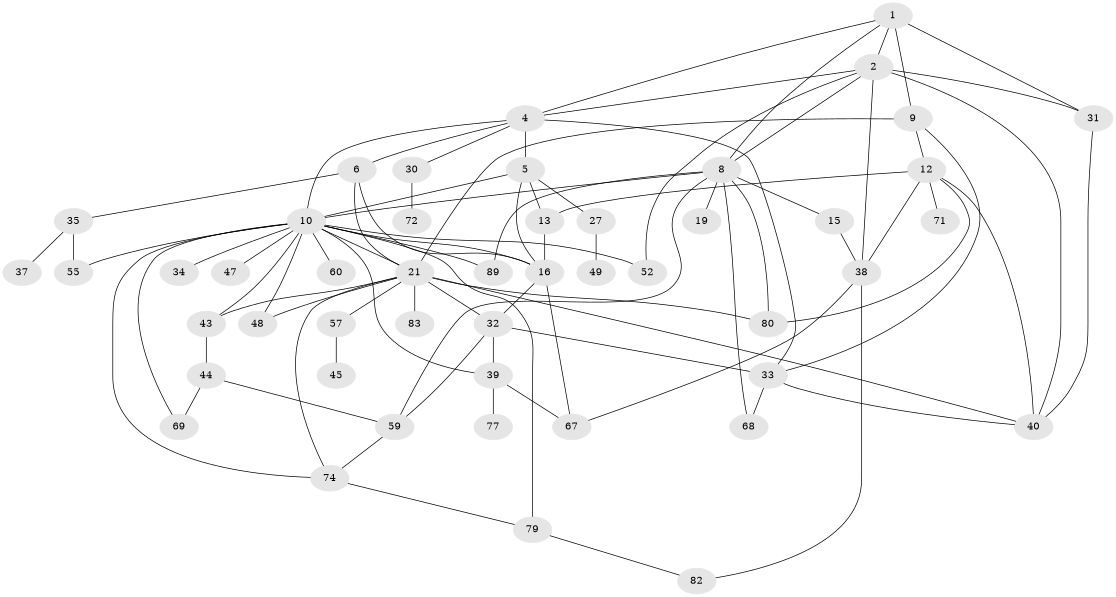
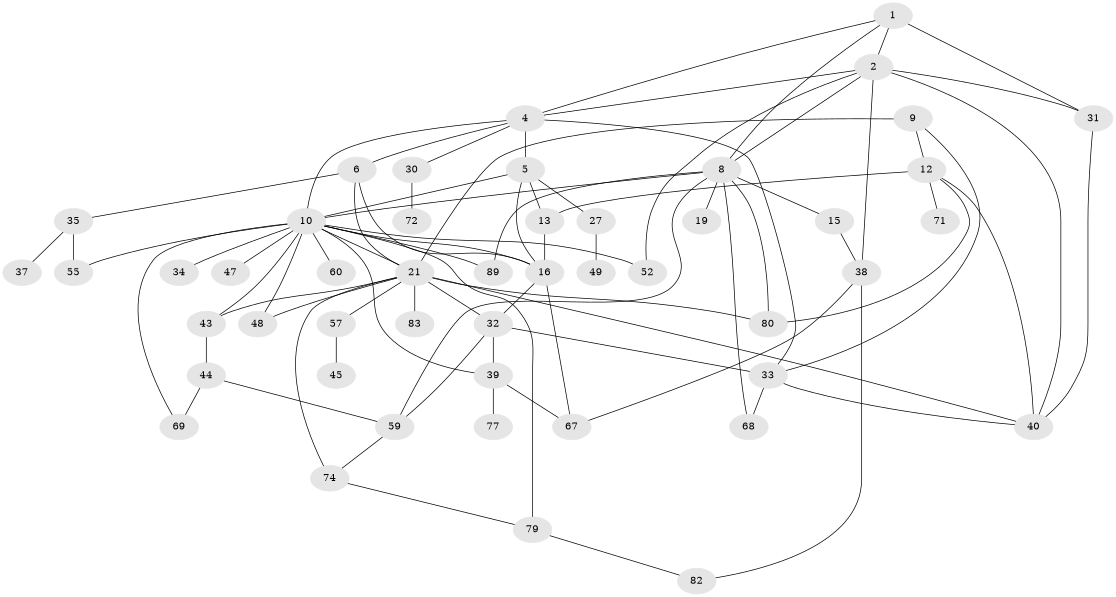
edge "1" -- "9": removed
edge "12" -- "38": removed
edge "10" -- "74": removed
